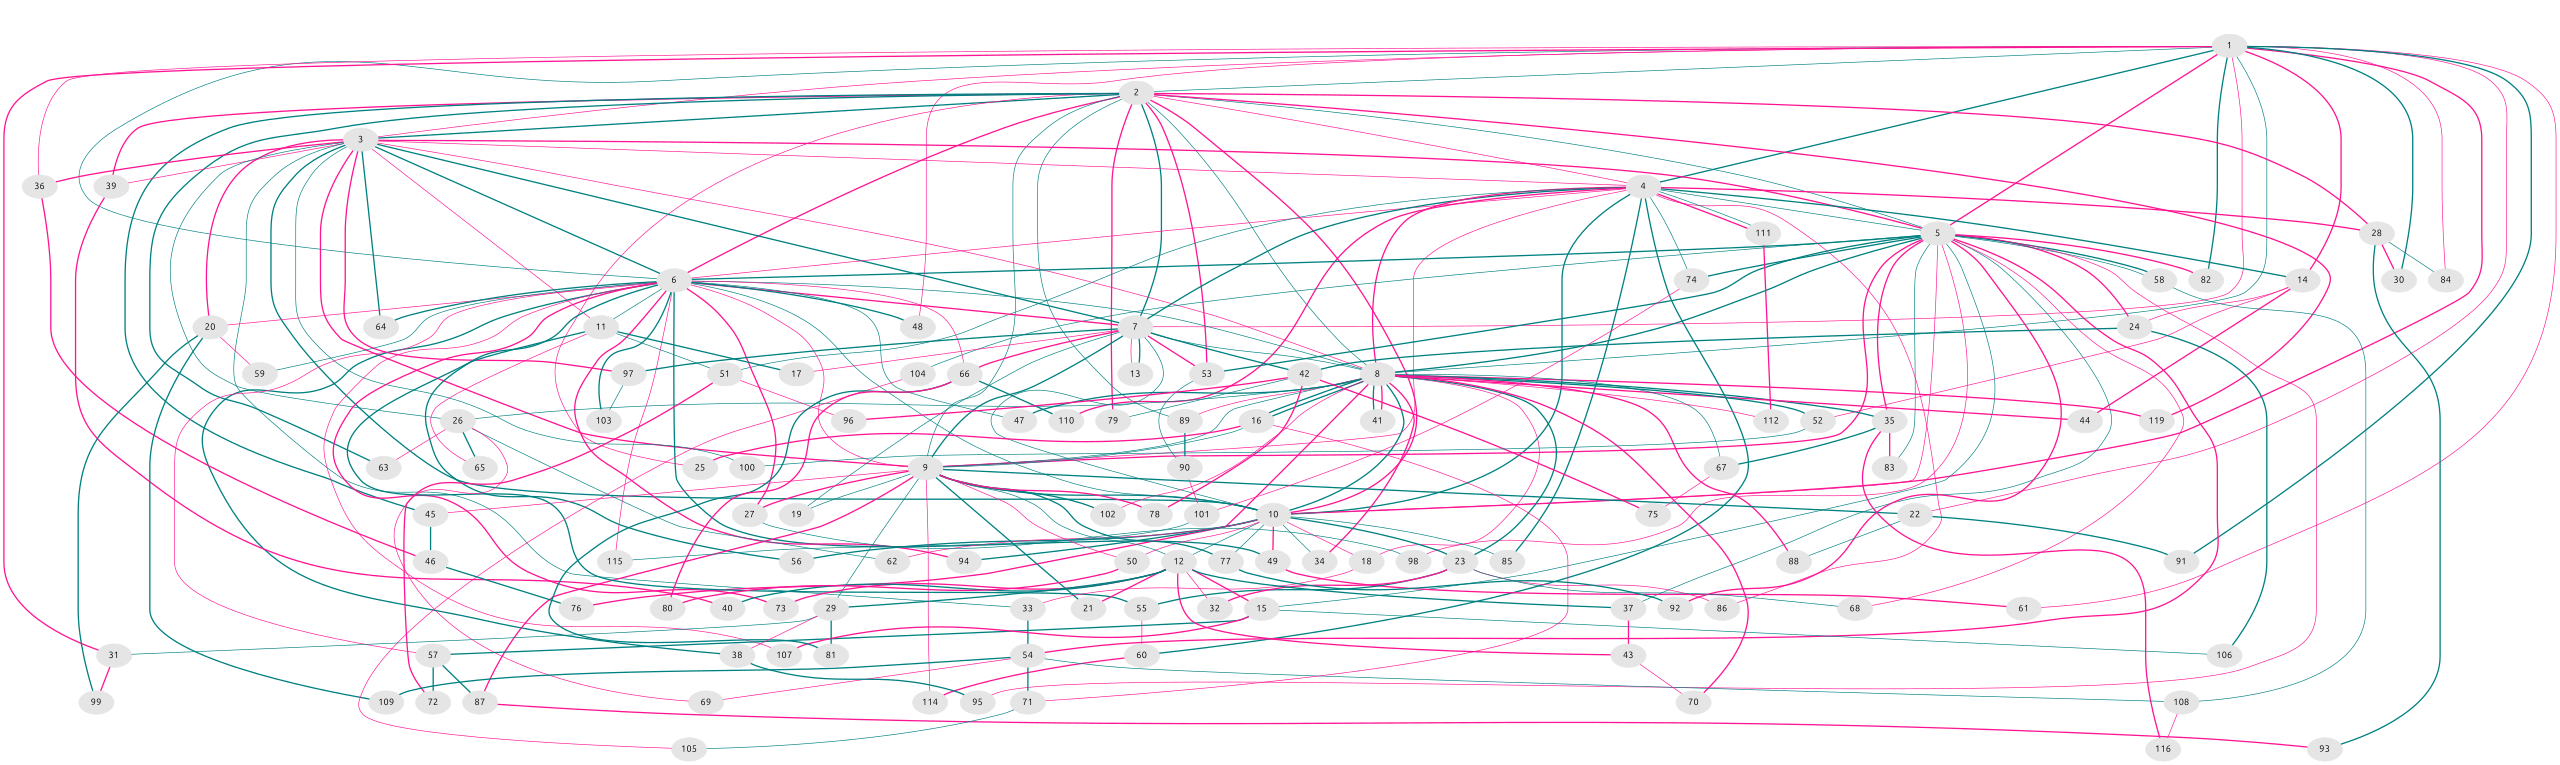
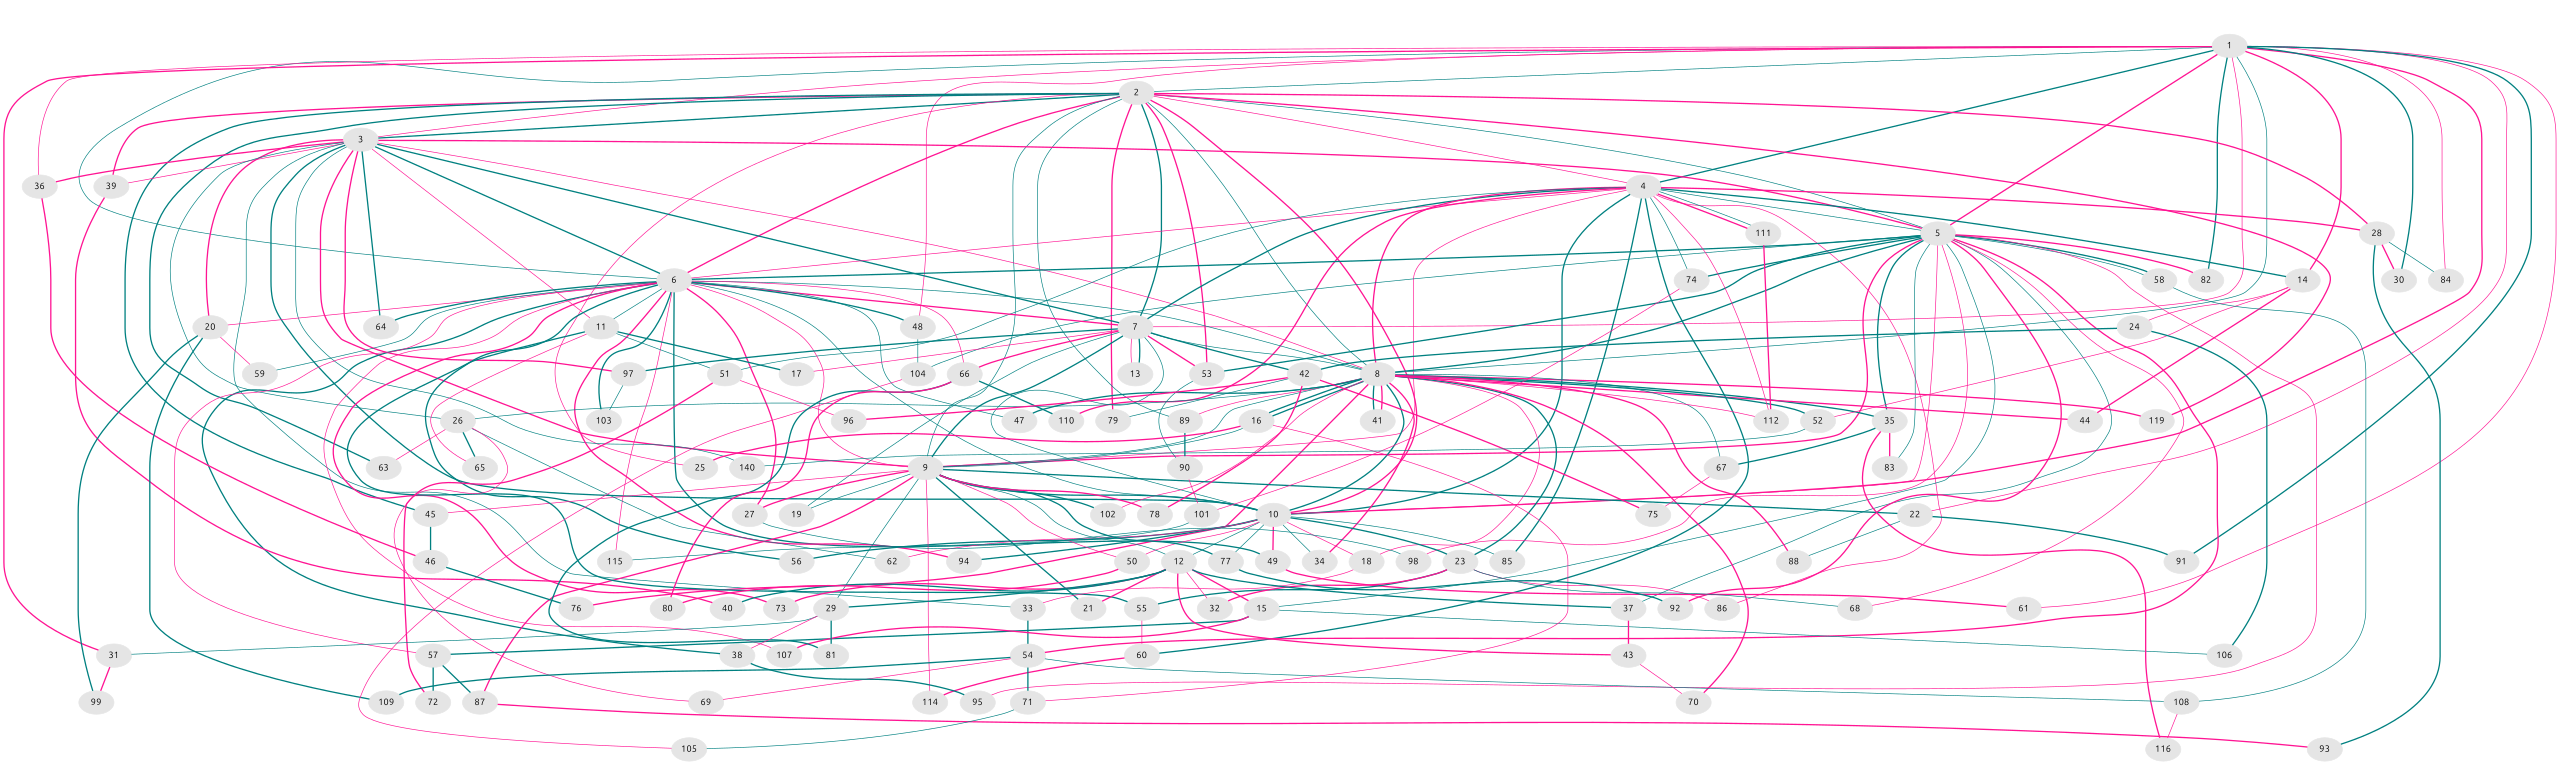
edge "3" -- "4": now "112" -- "4"
edge "5" -- "24": removed
edge "5" -- "35": color deeppink -> teal
edge "48" -- "104": added
node "100": label "100" -> "140"
